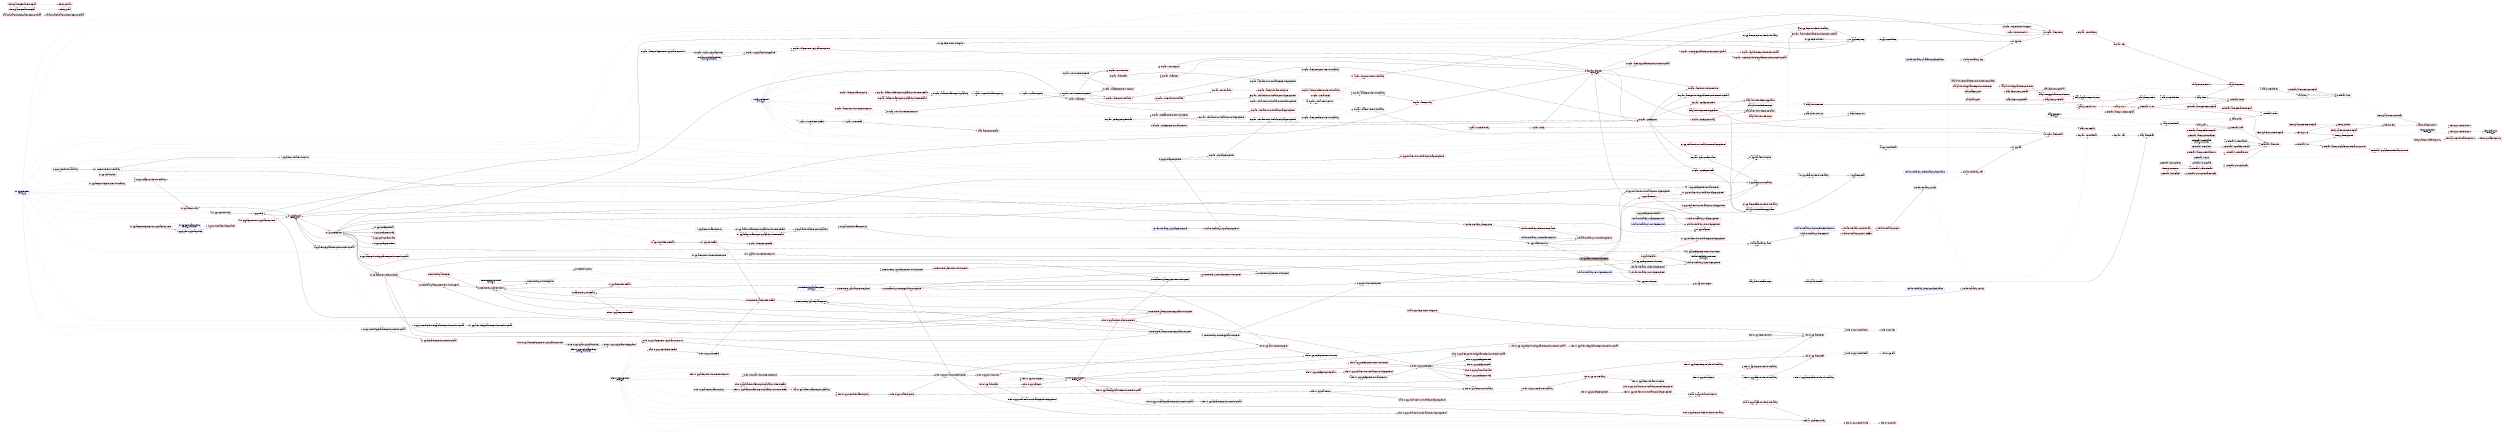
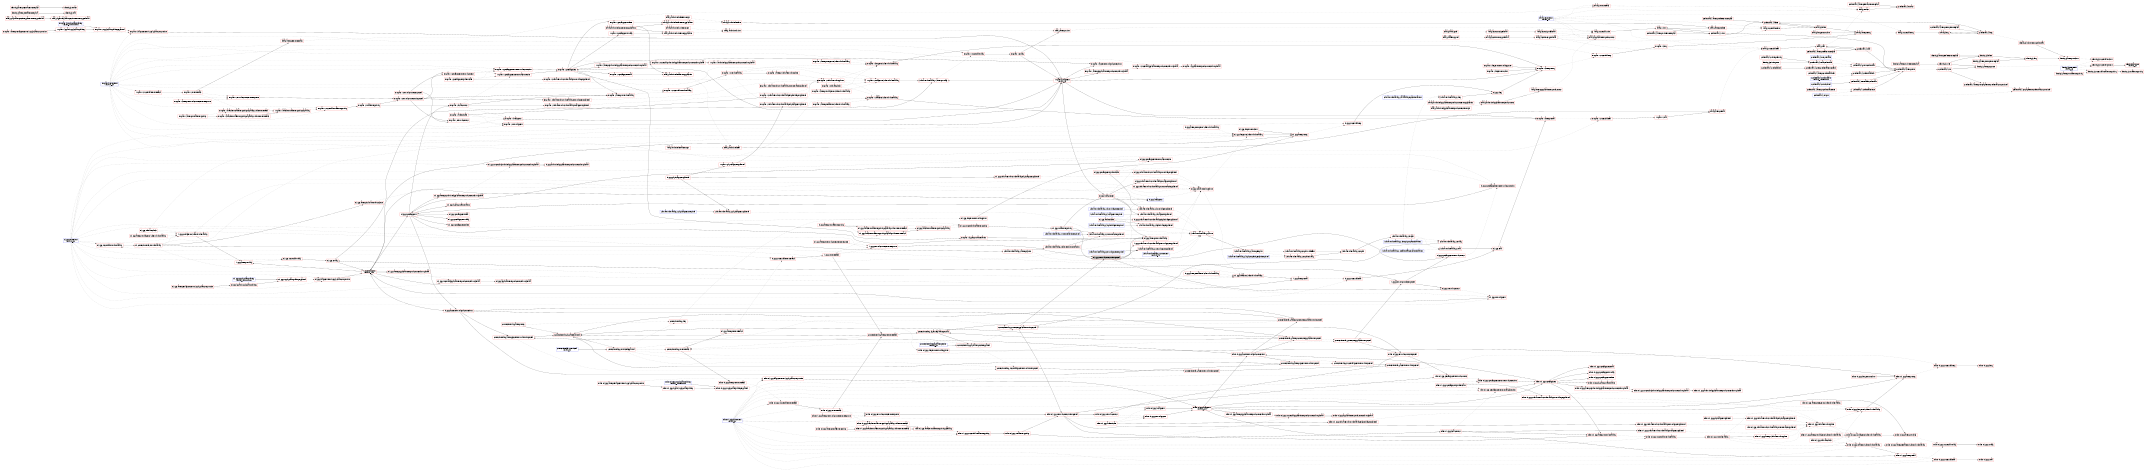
node "Program 1:attemptModify": label "Program 1:attemptModify" -> "SoftwareVulnerability 1:attemptModify"
node "Program 1:attemptReverseReach": removed
